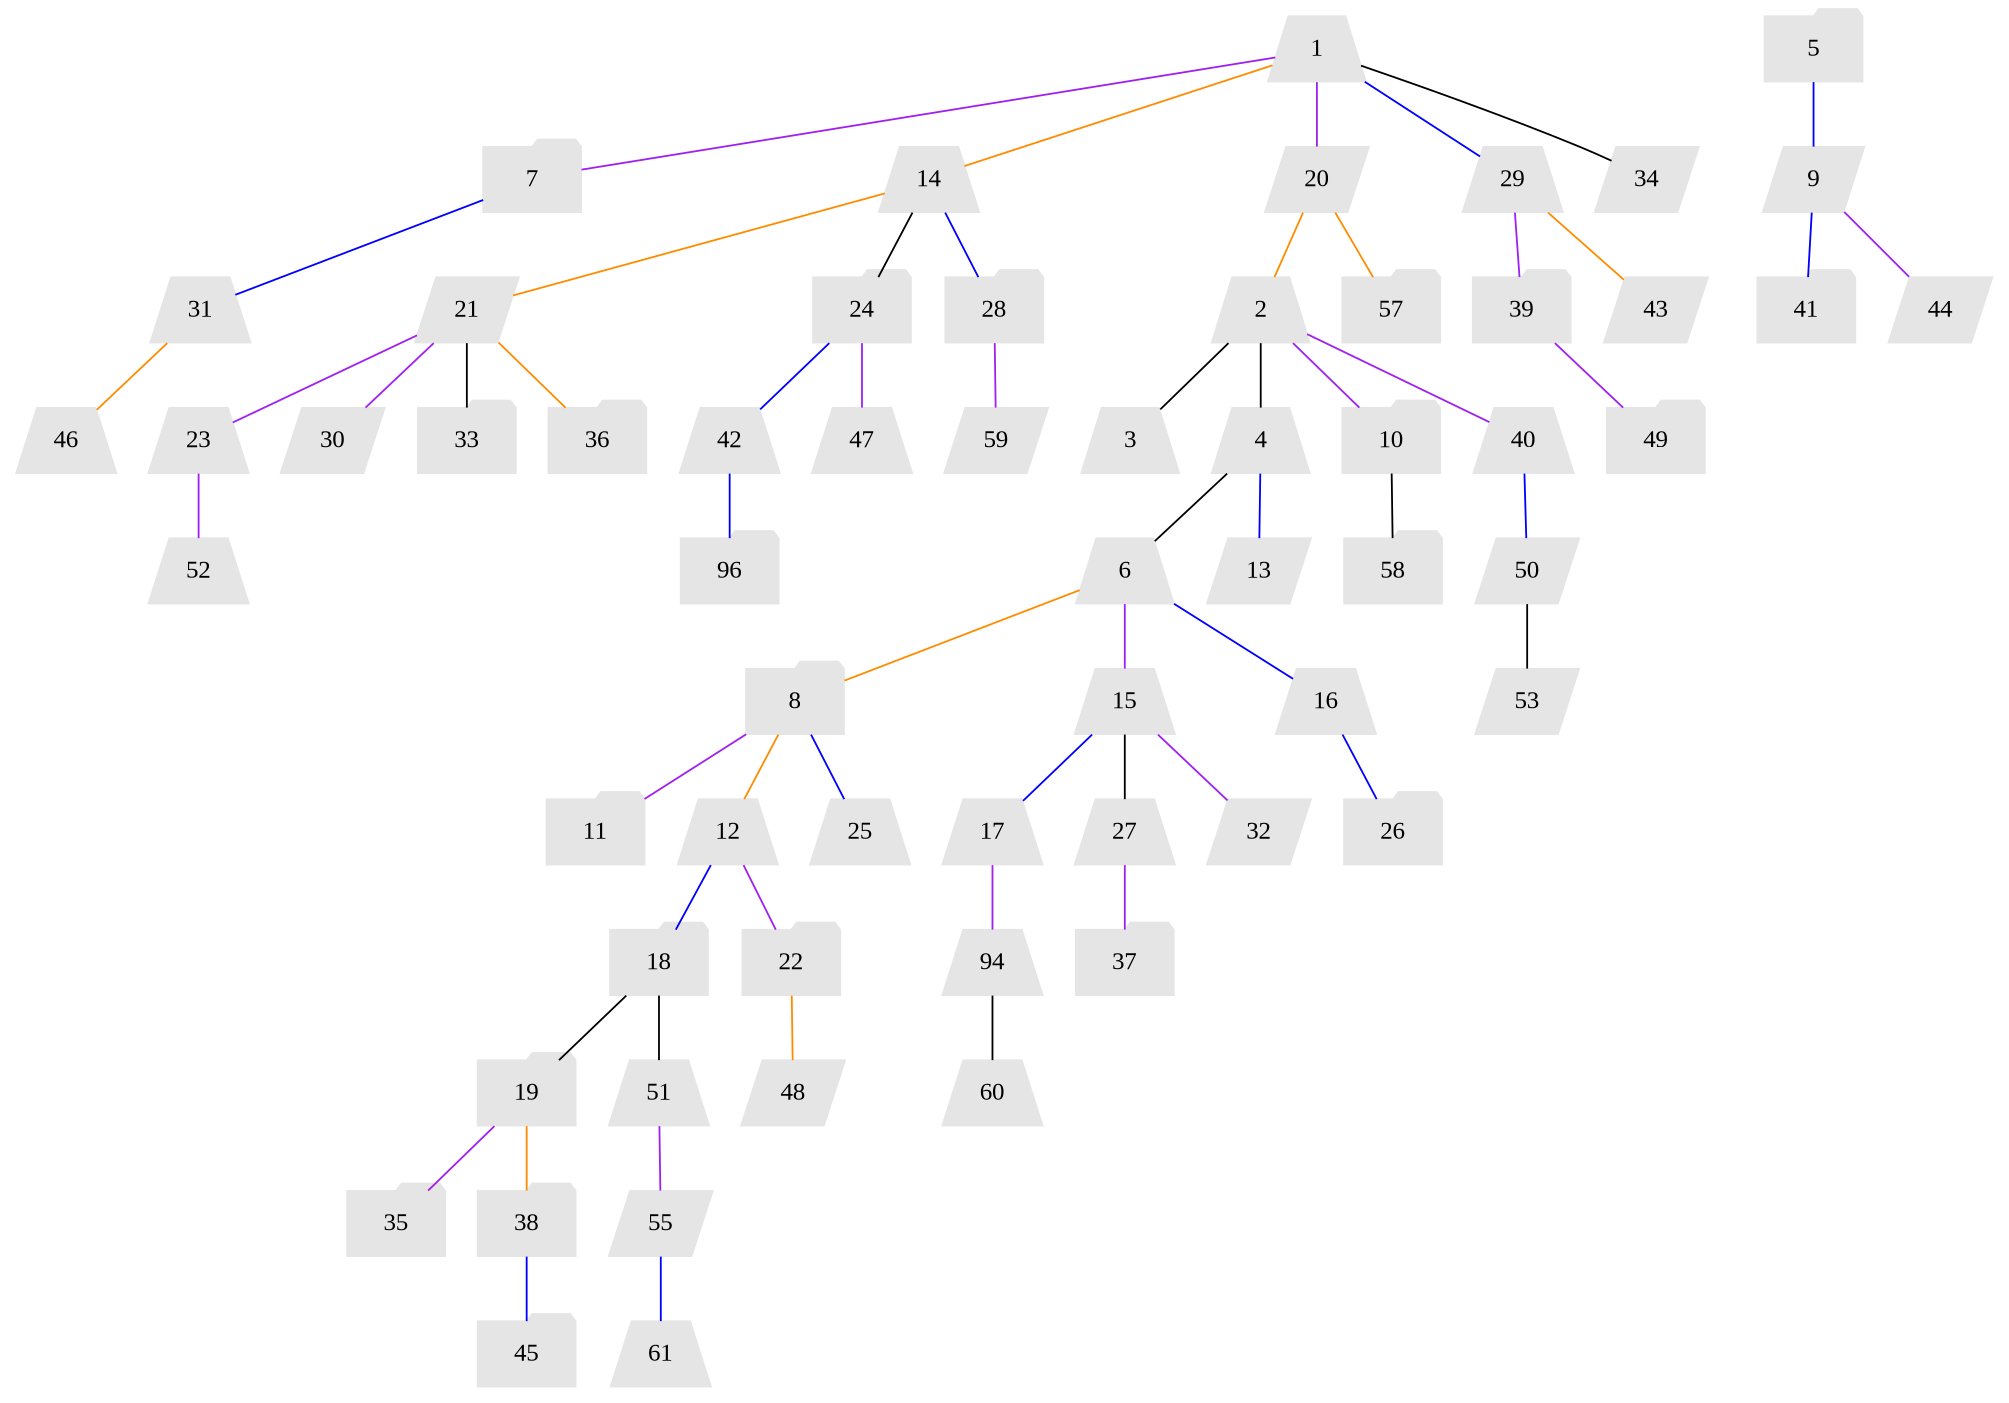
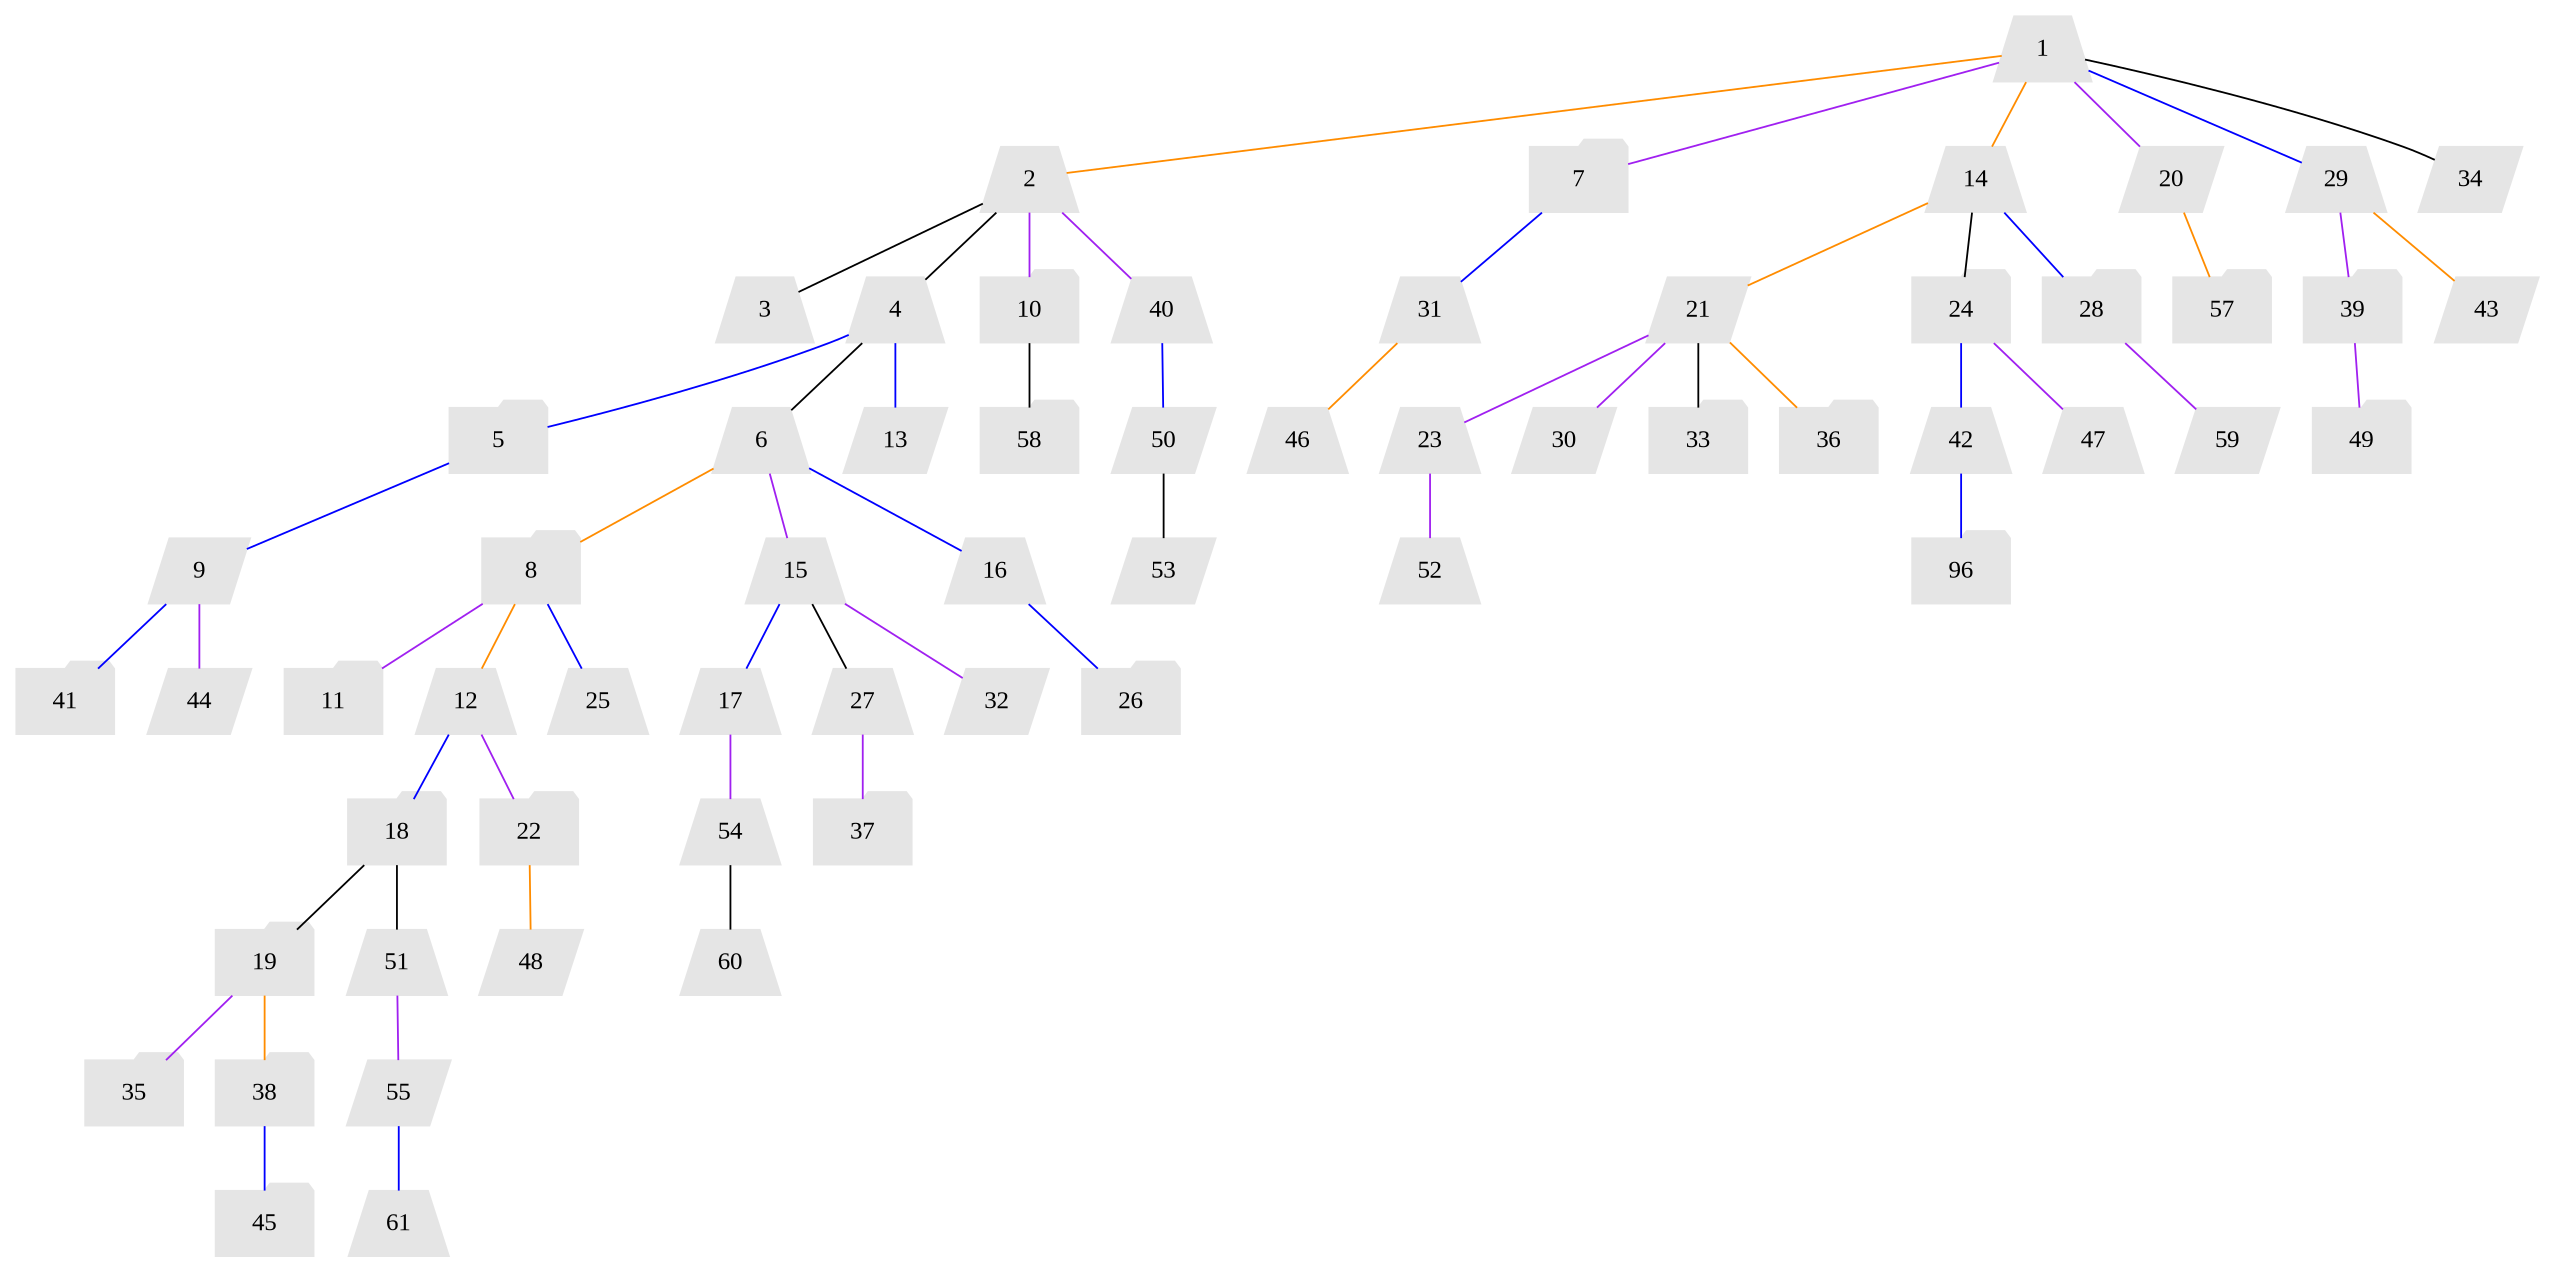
edge "20" -- "2": now "1" -- "2"
edge "4" -- "5": added
node "94": label "94" -> "54"
